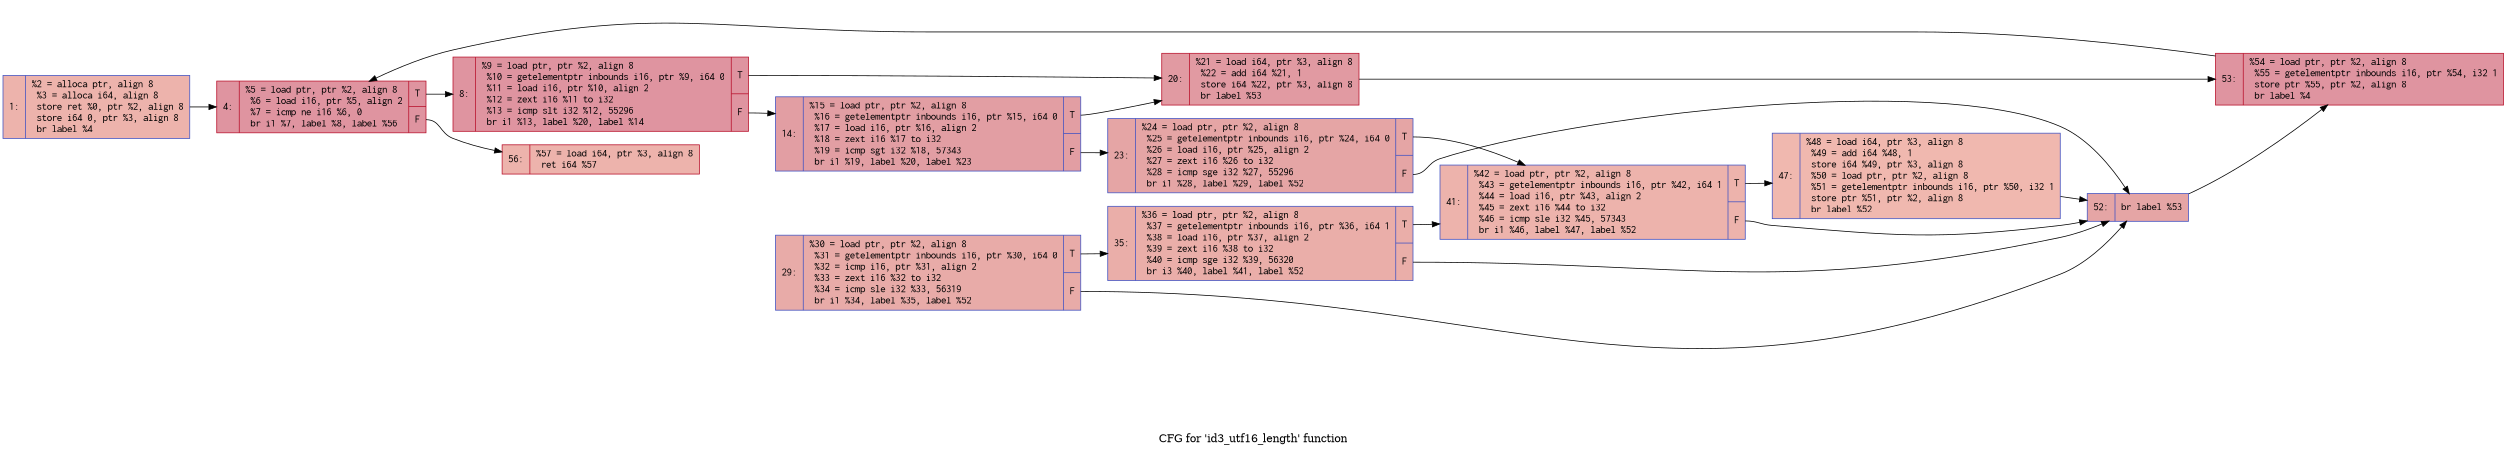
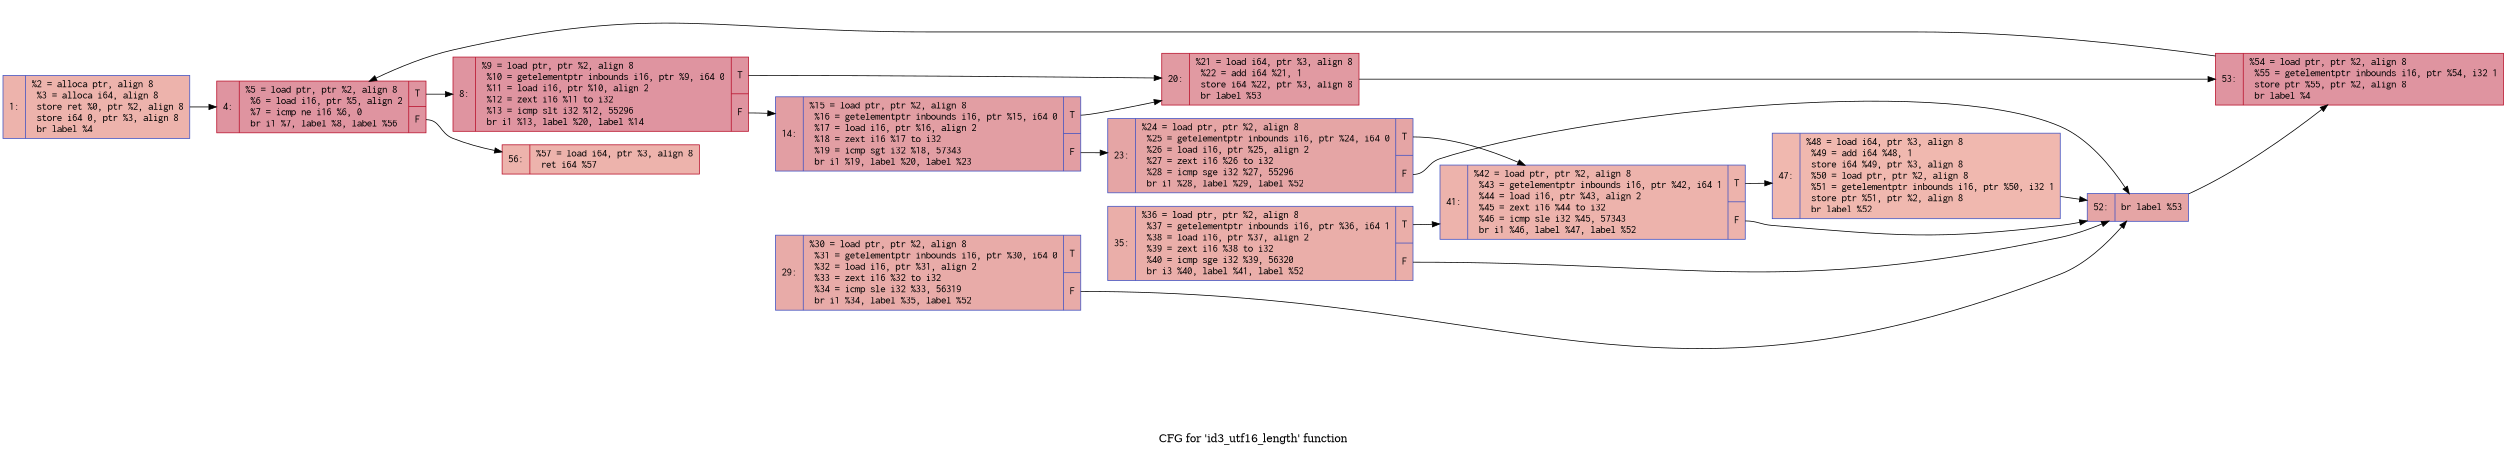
edge "29:" -> "35:": removed
node "29:": text "%32 = icmp i16, ptr %31, align 2" -> "%32 = load i16, ptr %31, align 2"
